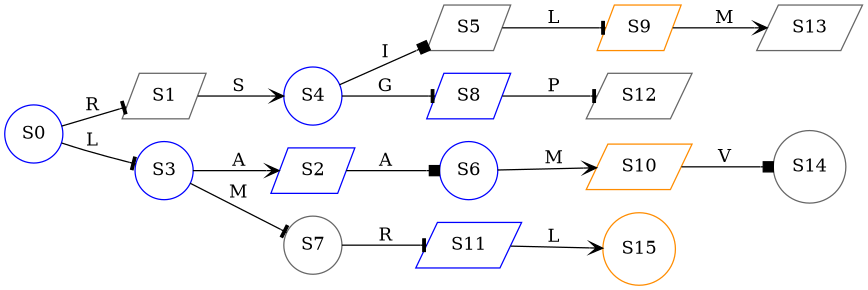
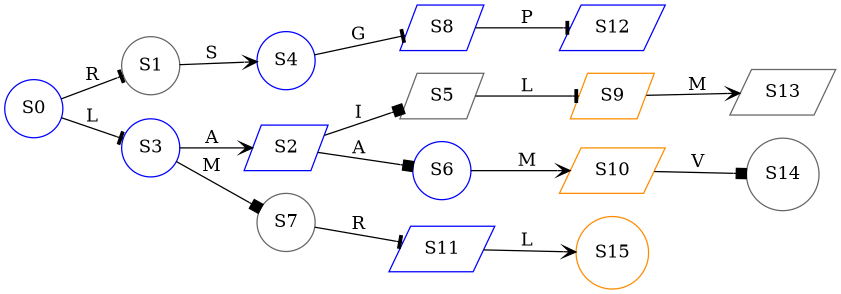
edge "S4" -> "S5": now "S2" -> "S5"
node "S1": shape parallelogram -> circle
node "S12": color gray40 -> blue
edge "S3" -> "S7": arrowhead tee -> box
